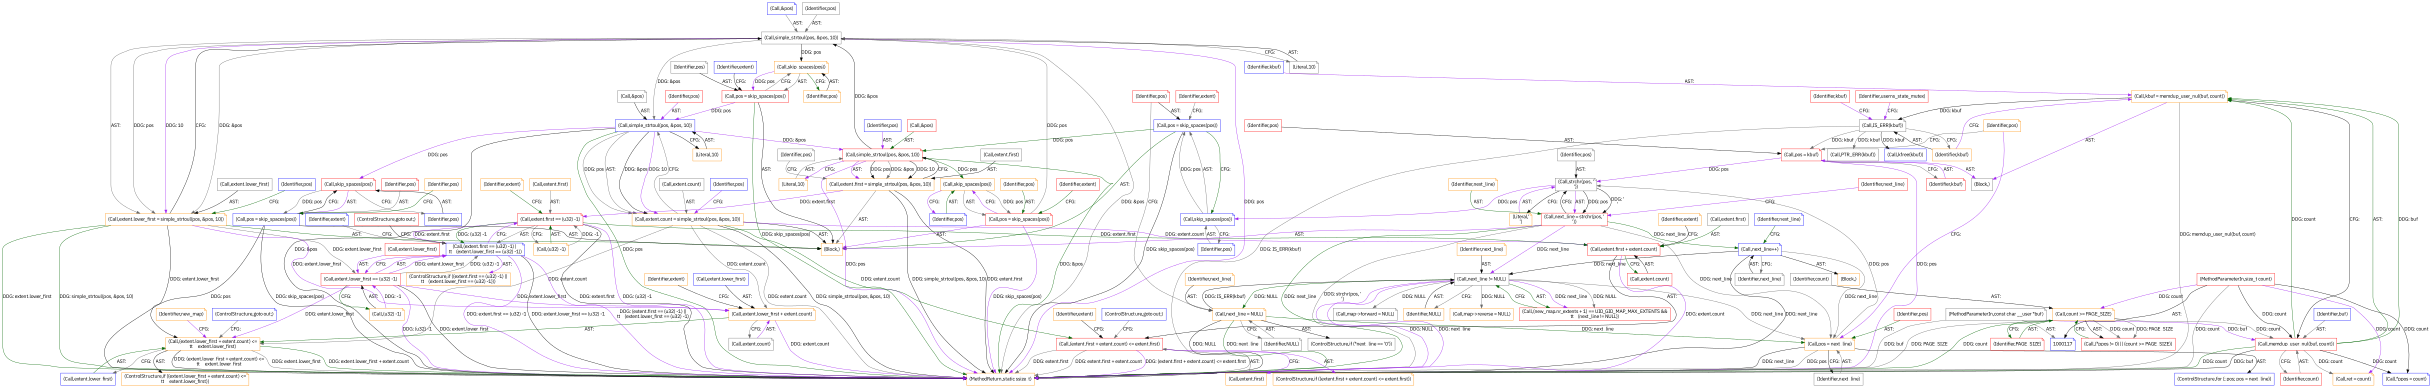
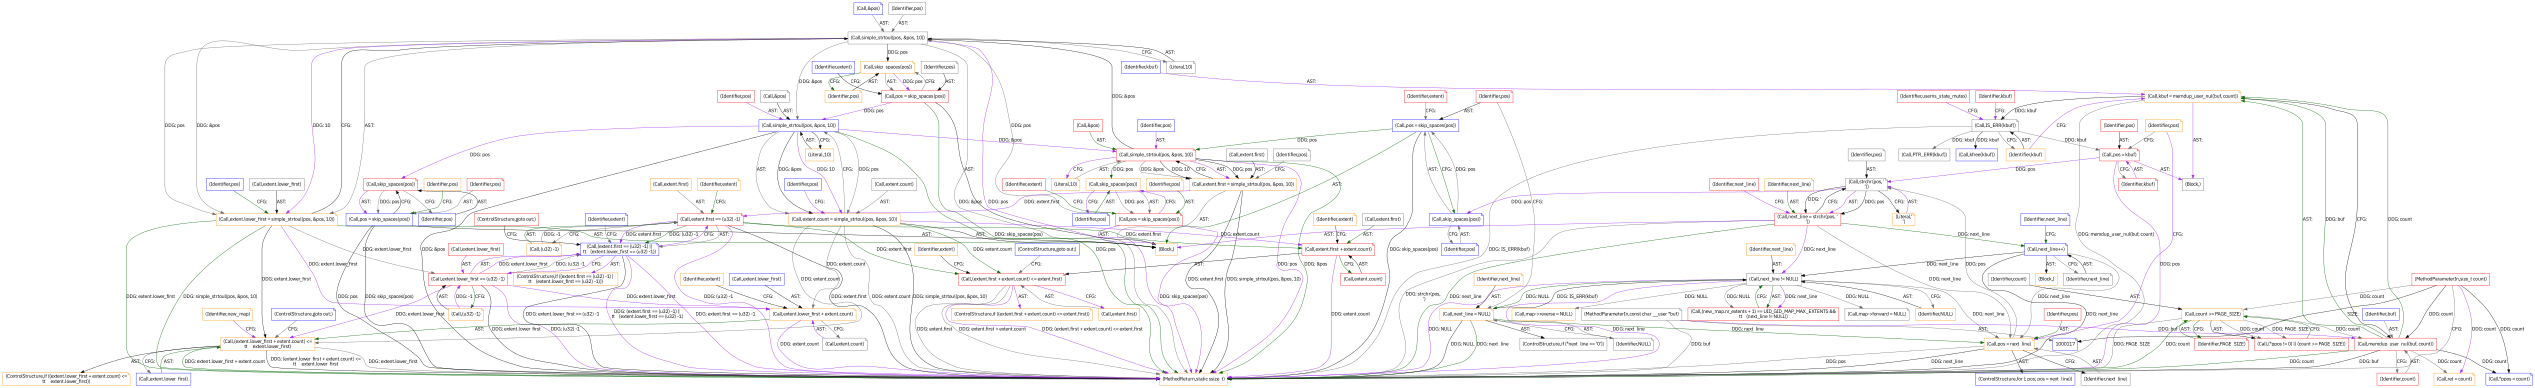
edge "(Call,extent.first == (u32) -1)" -> "(Call,(extent.first + extent.count) <= extent.first)": added, label "DDG: extent.first"
edge "(MethodParameterIn,size_t count)" -> "(Call,count >= PAGE_SIZE)": color purple -> gray40
edge "(MethodParameterIn,size_t count)" -> "1000117": label "AST: " -> "SIZE: "
edge "(MethodParameterIn,size_t count)" -> "(MethodReturn,static ssize_t)": label "DDG: count" -> "CFG: "
node "(Call,(extent.first + extent.count) <= extent.first)": shape box -> note
